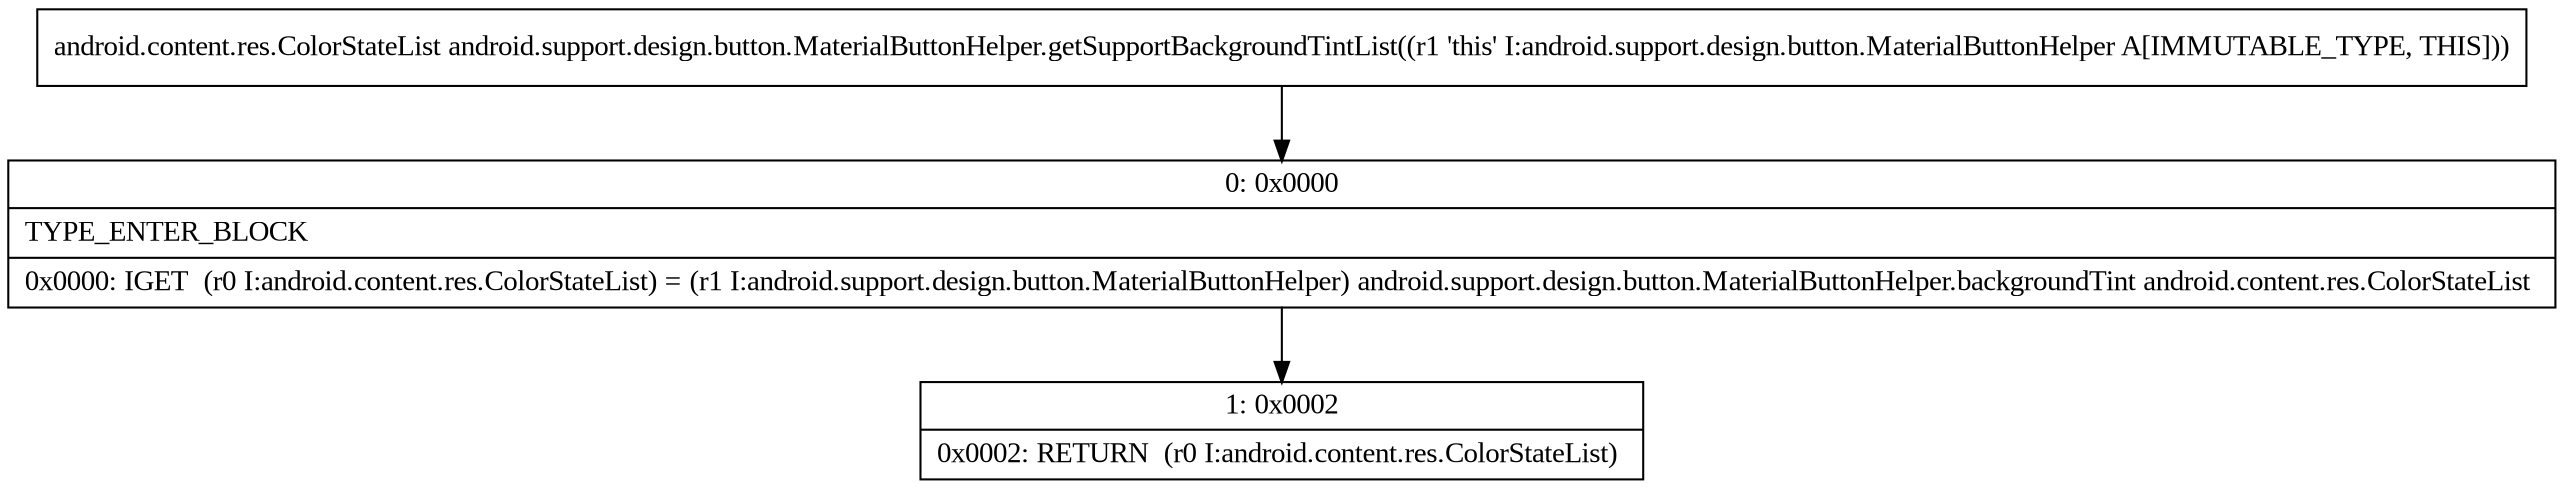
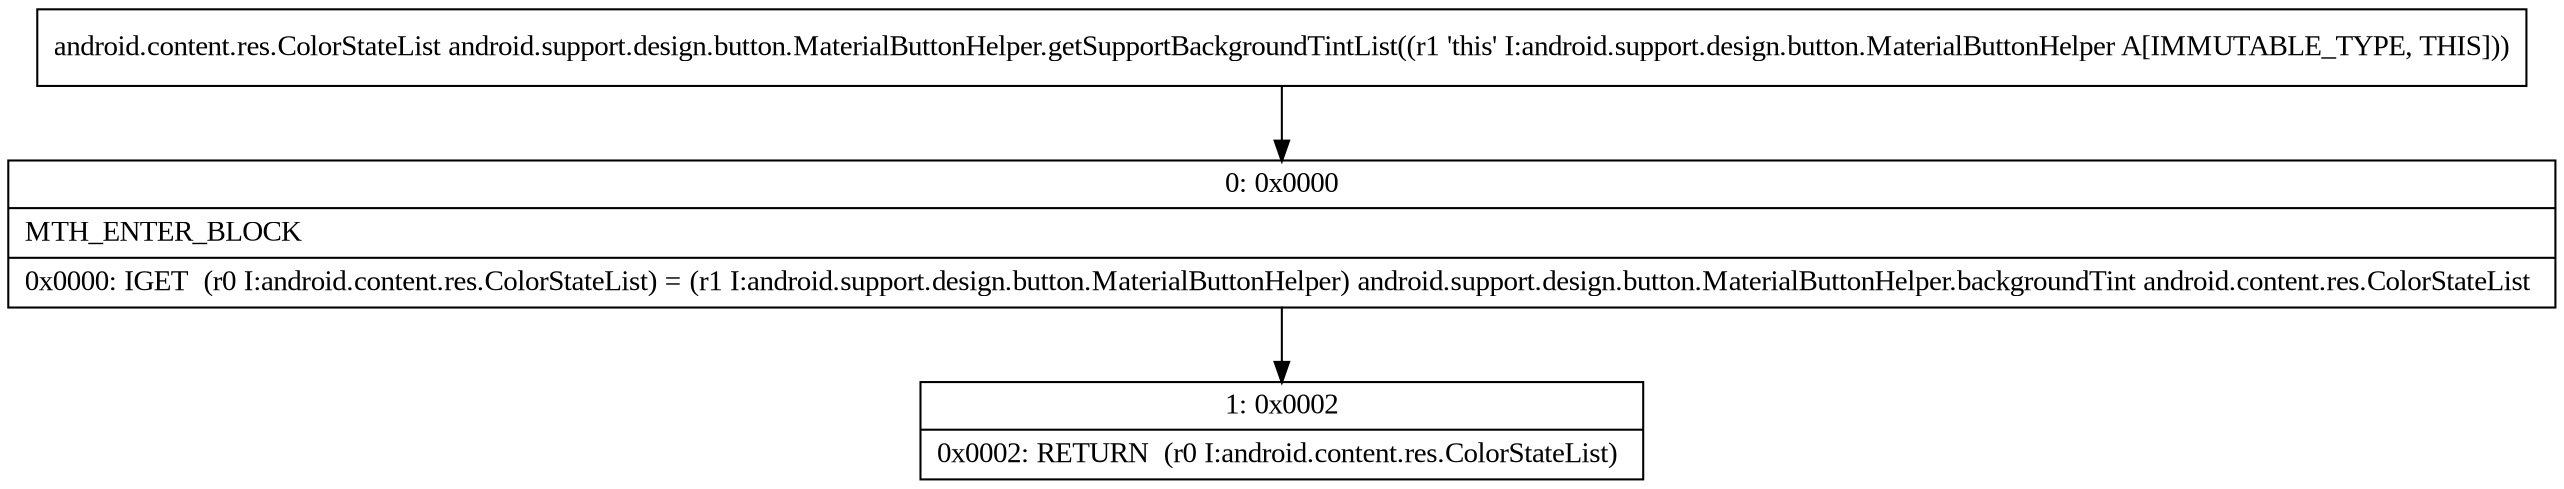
node "0: 0x0000": text "TYPE_ENTER_BLOCK" -> "MTH_ENTER_BLOCK"
